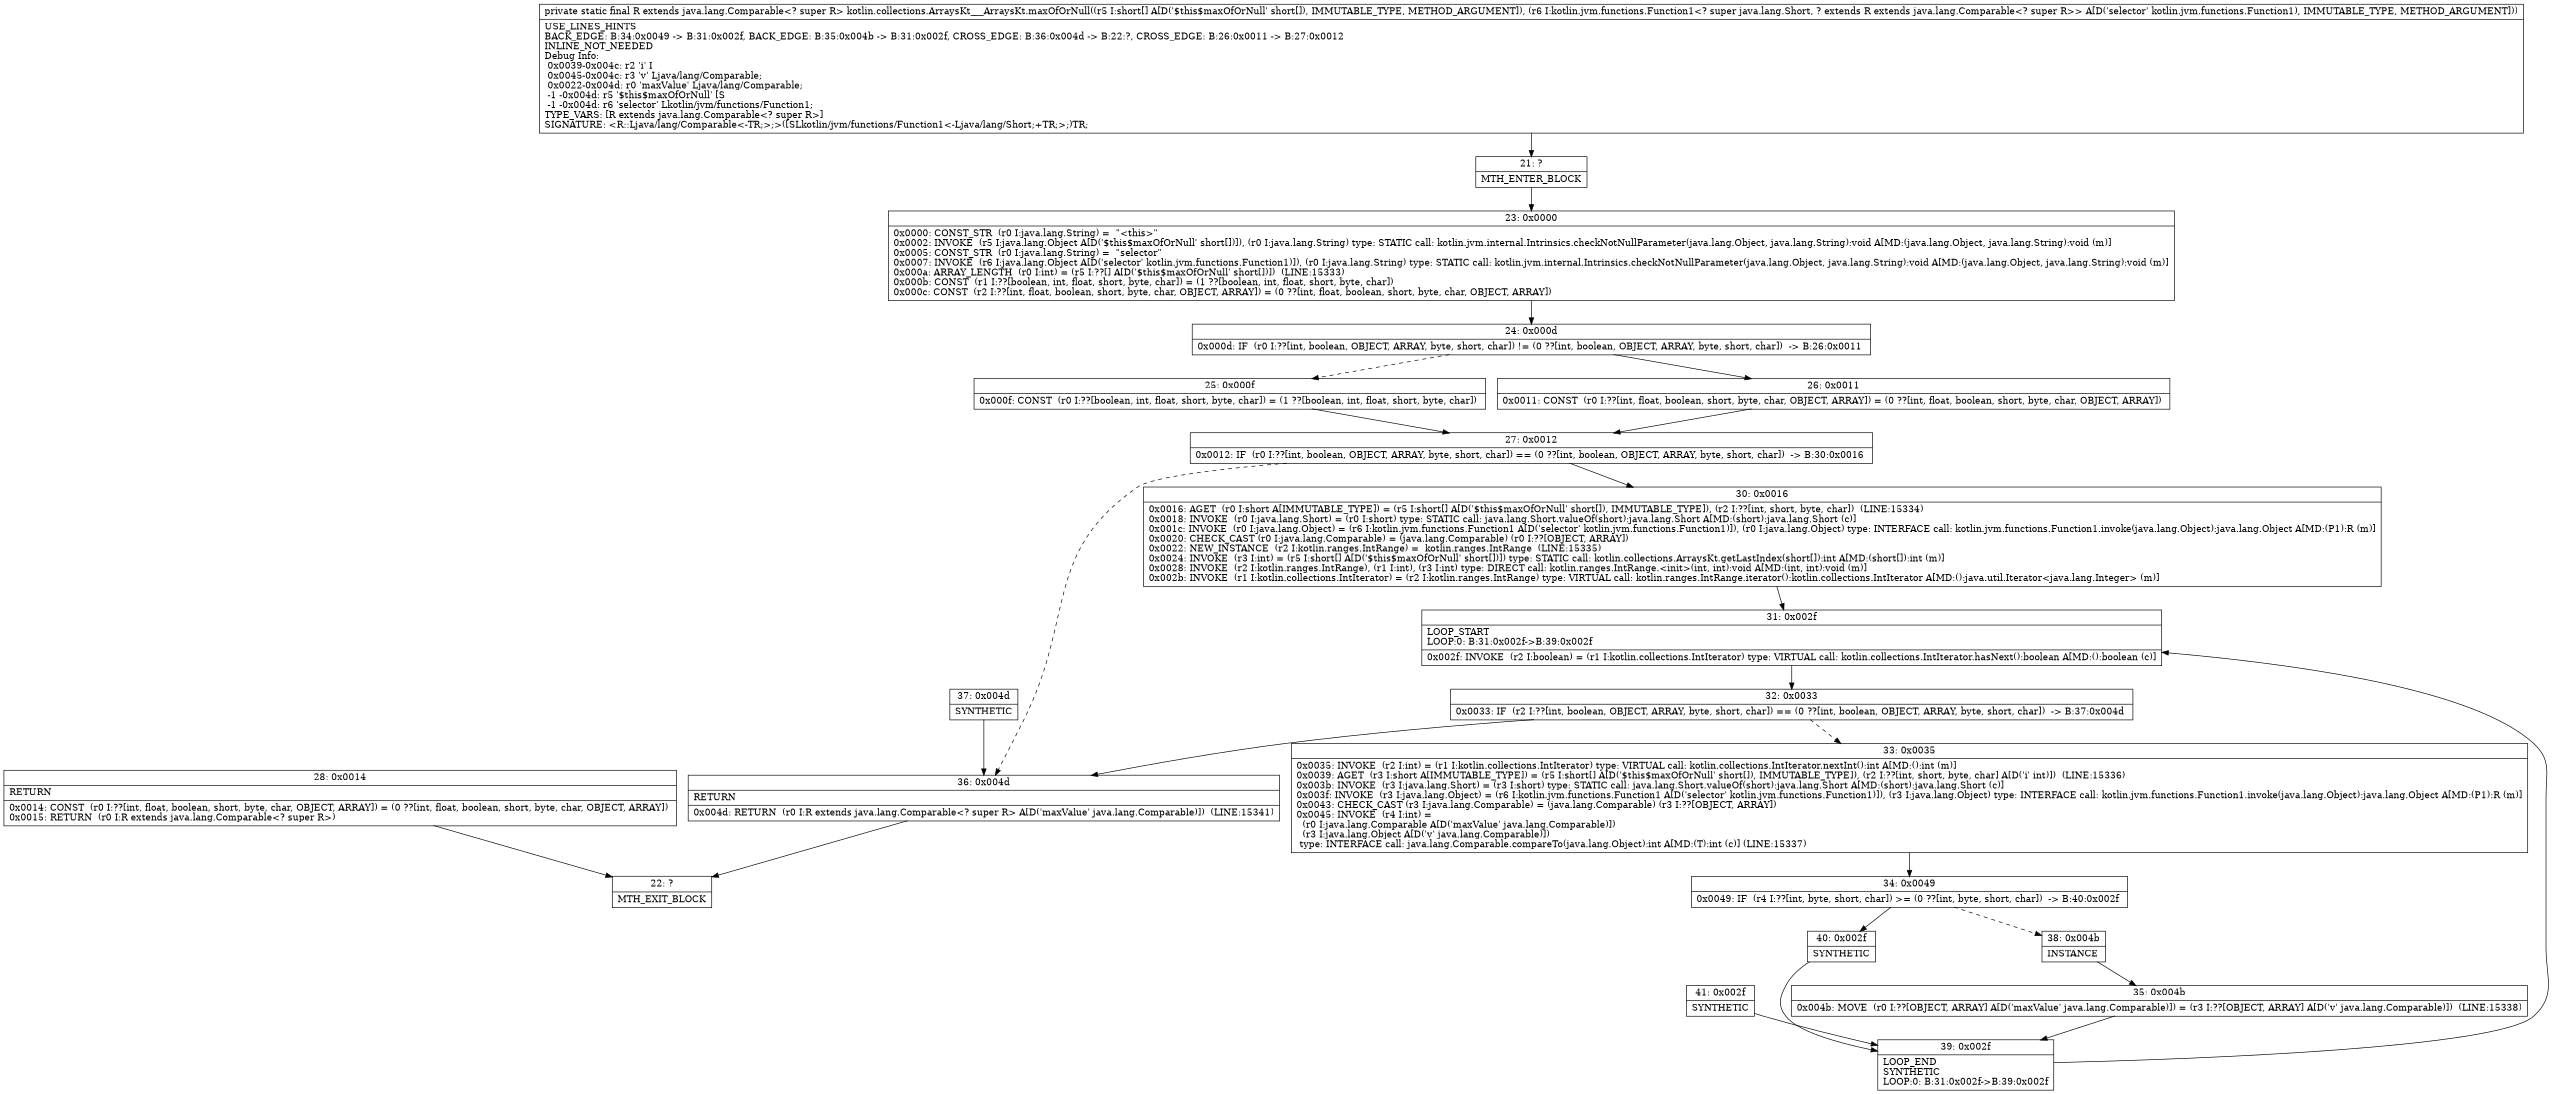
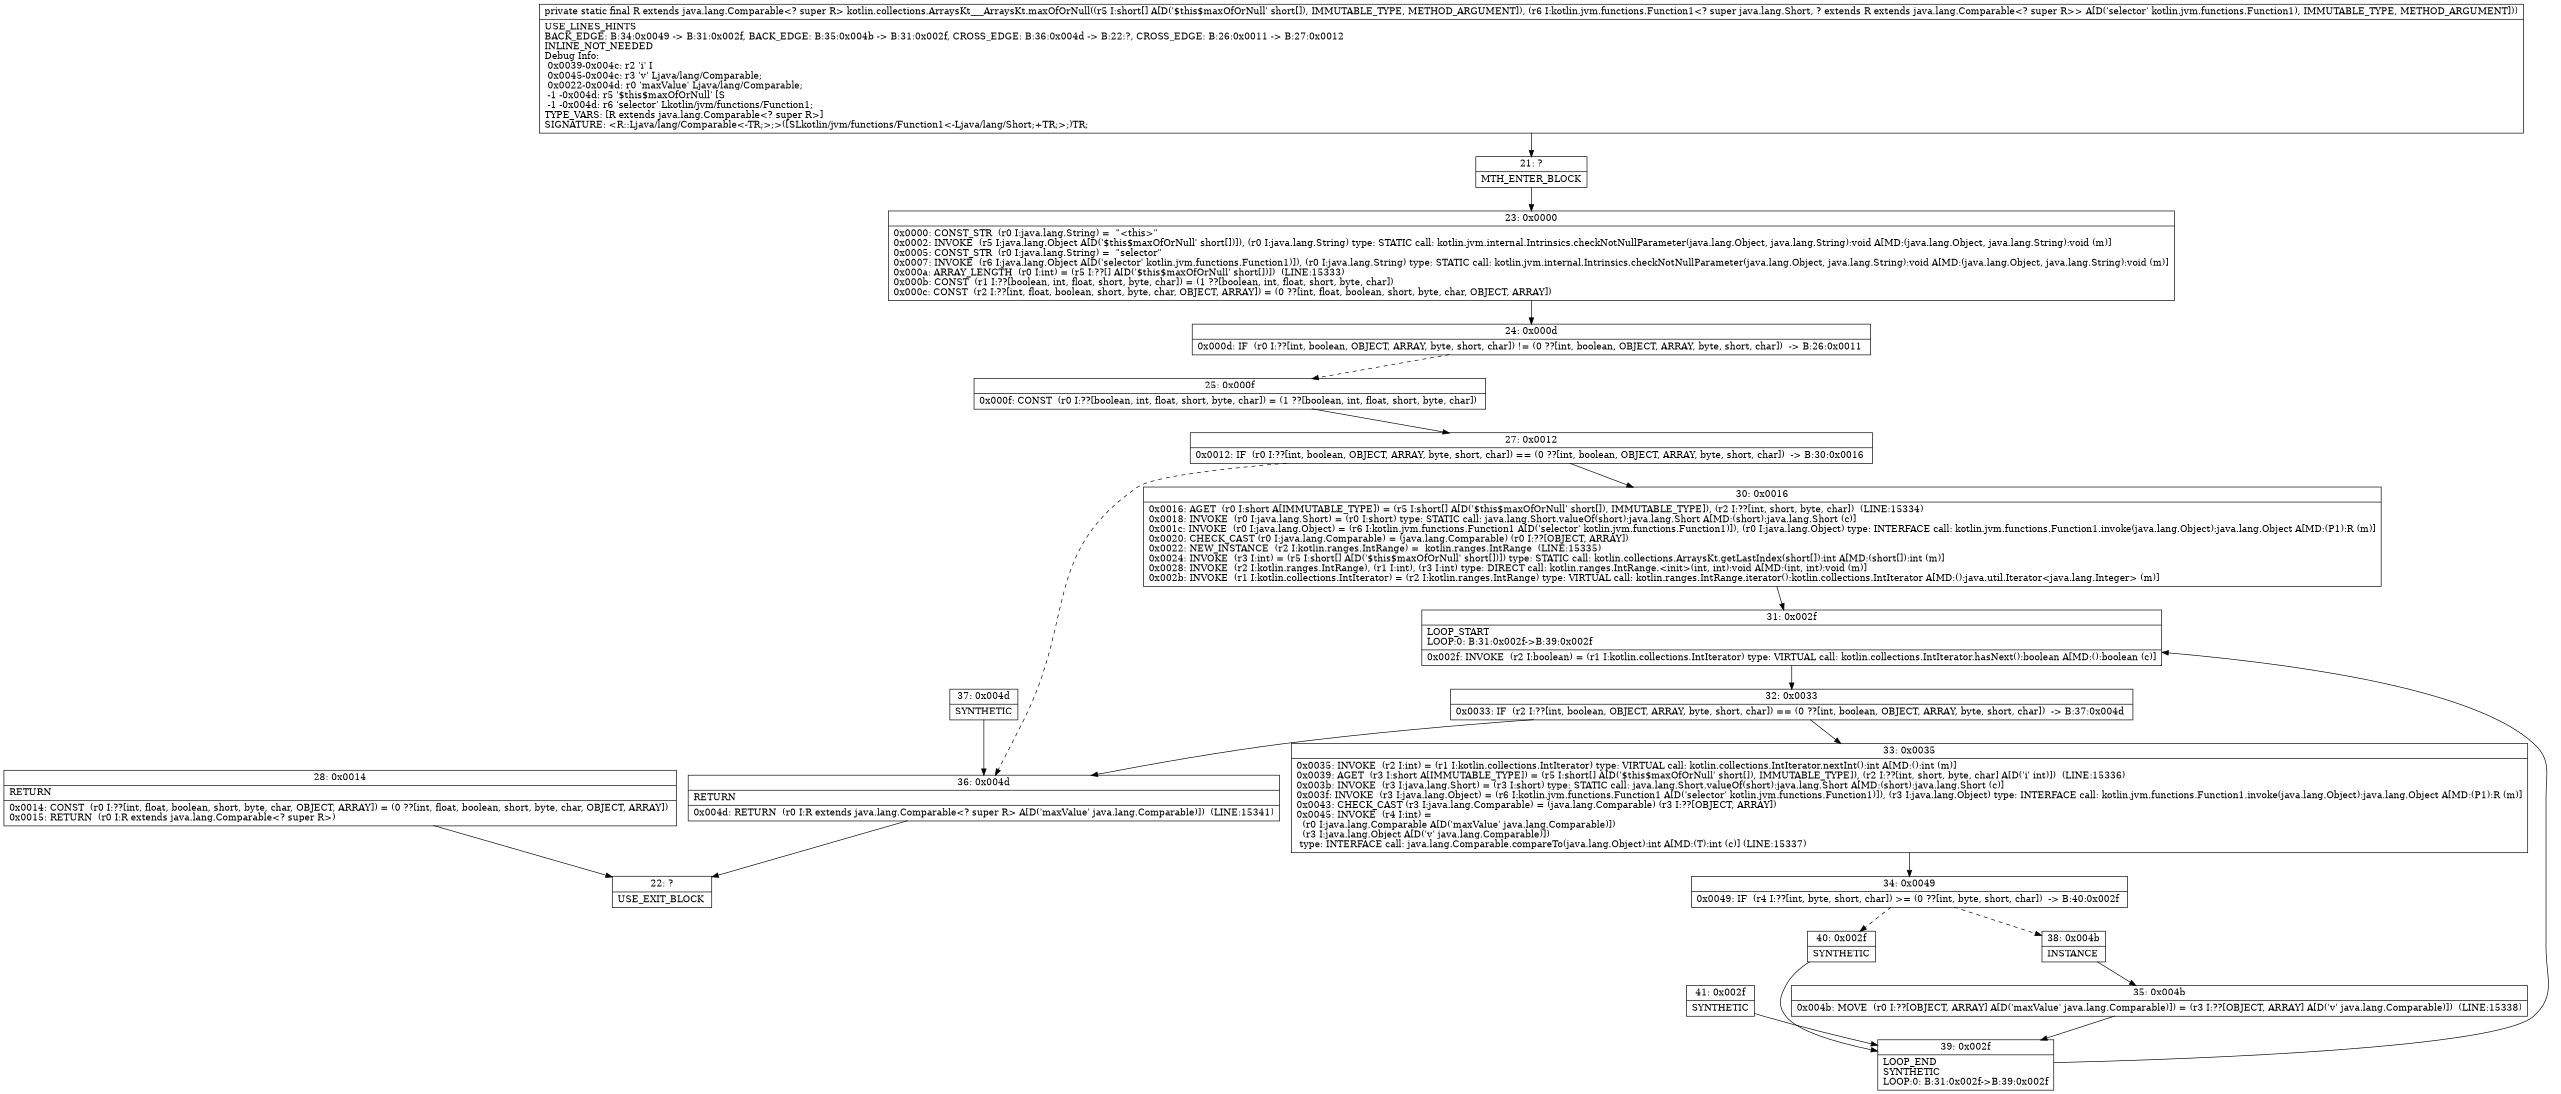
node "26: 0x0011": removed
edge "32: 0x0033" -> "33: 0x0035": style dashed -> solid
node "22: ?": text "MTH_EXIT_BLOCK" -> "USE_EXIT_BLOCK"
edge "34: 0x0049" -> "40: 0x002f": style solid -> dashed
